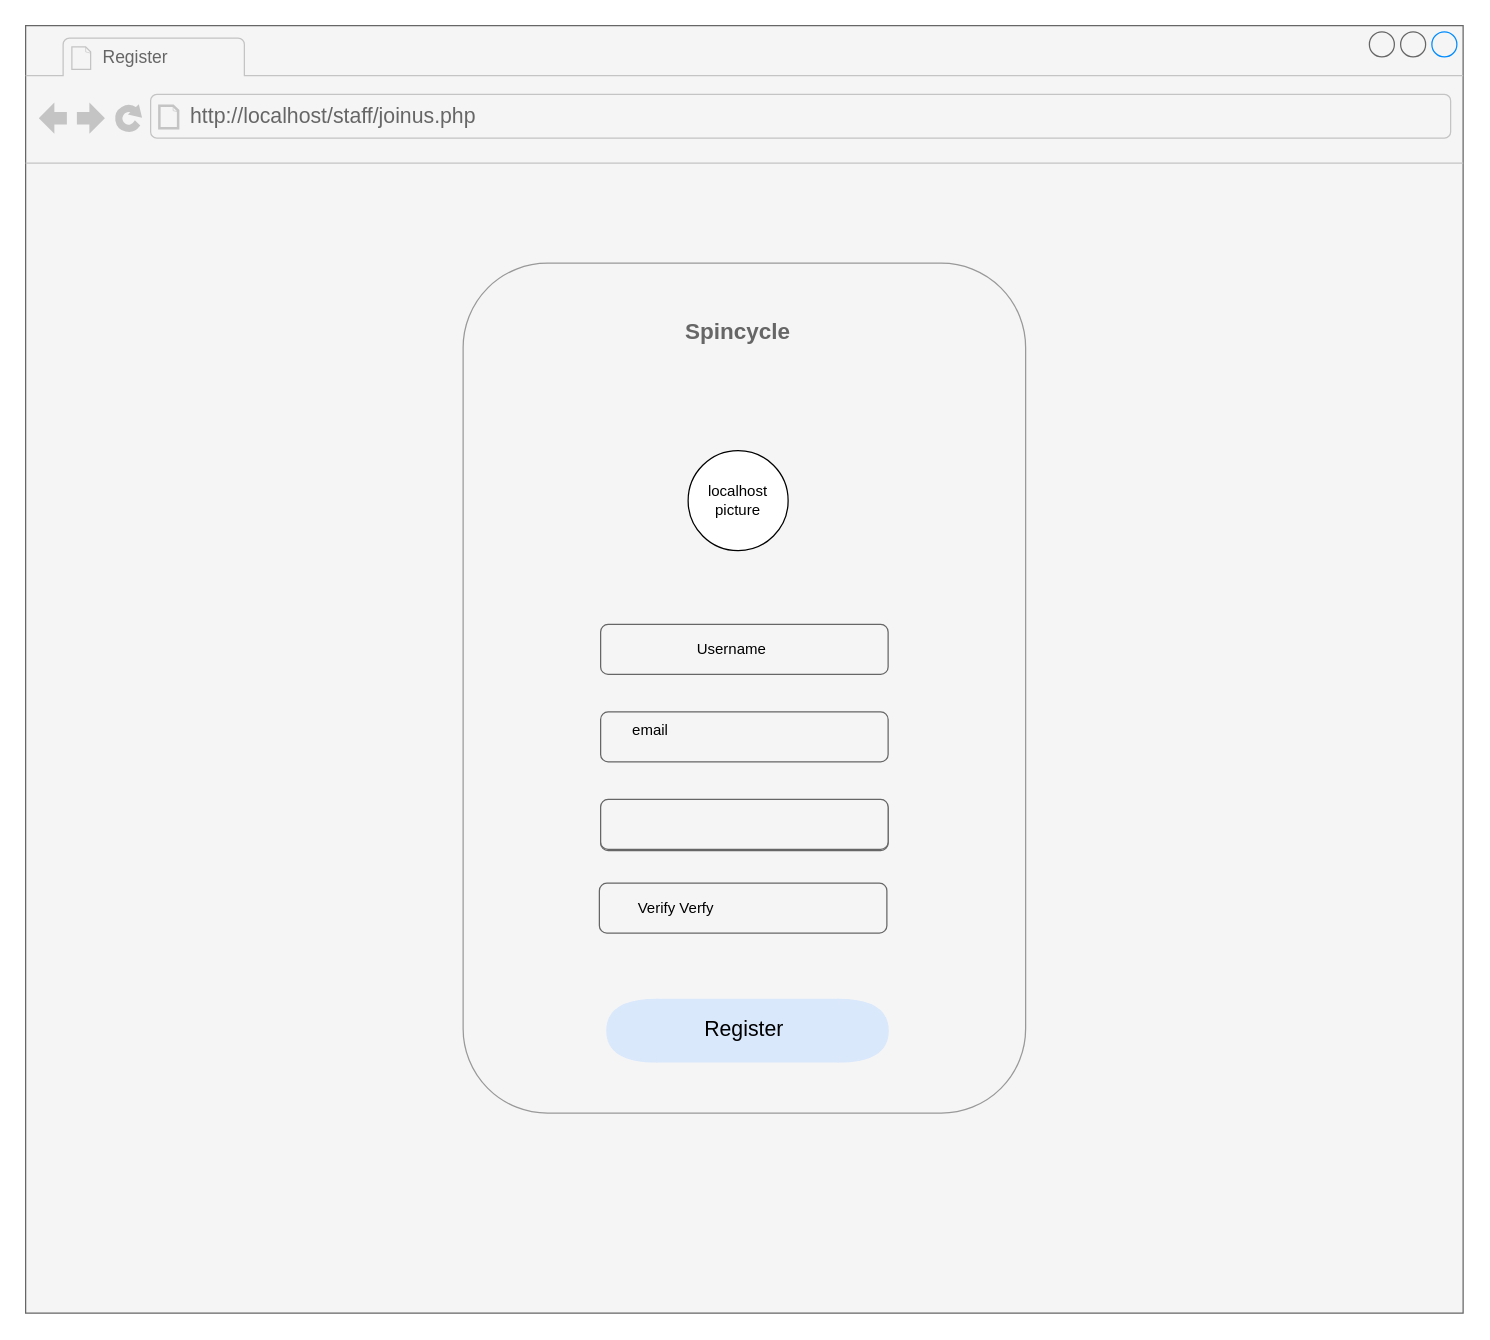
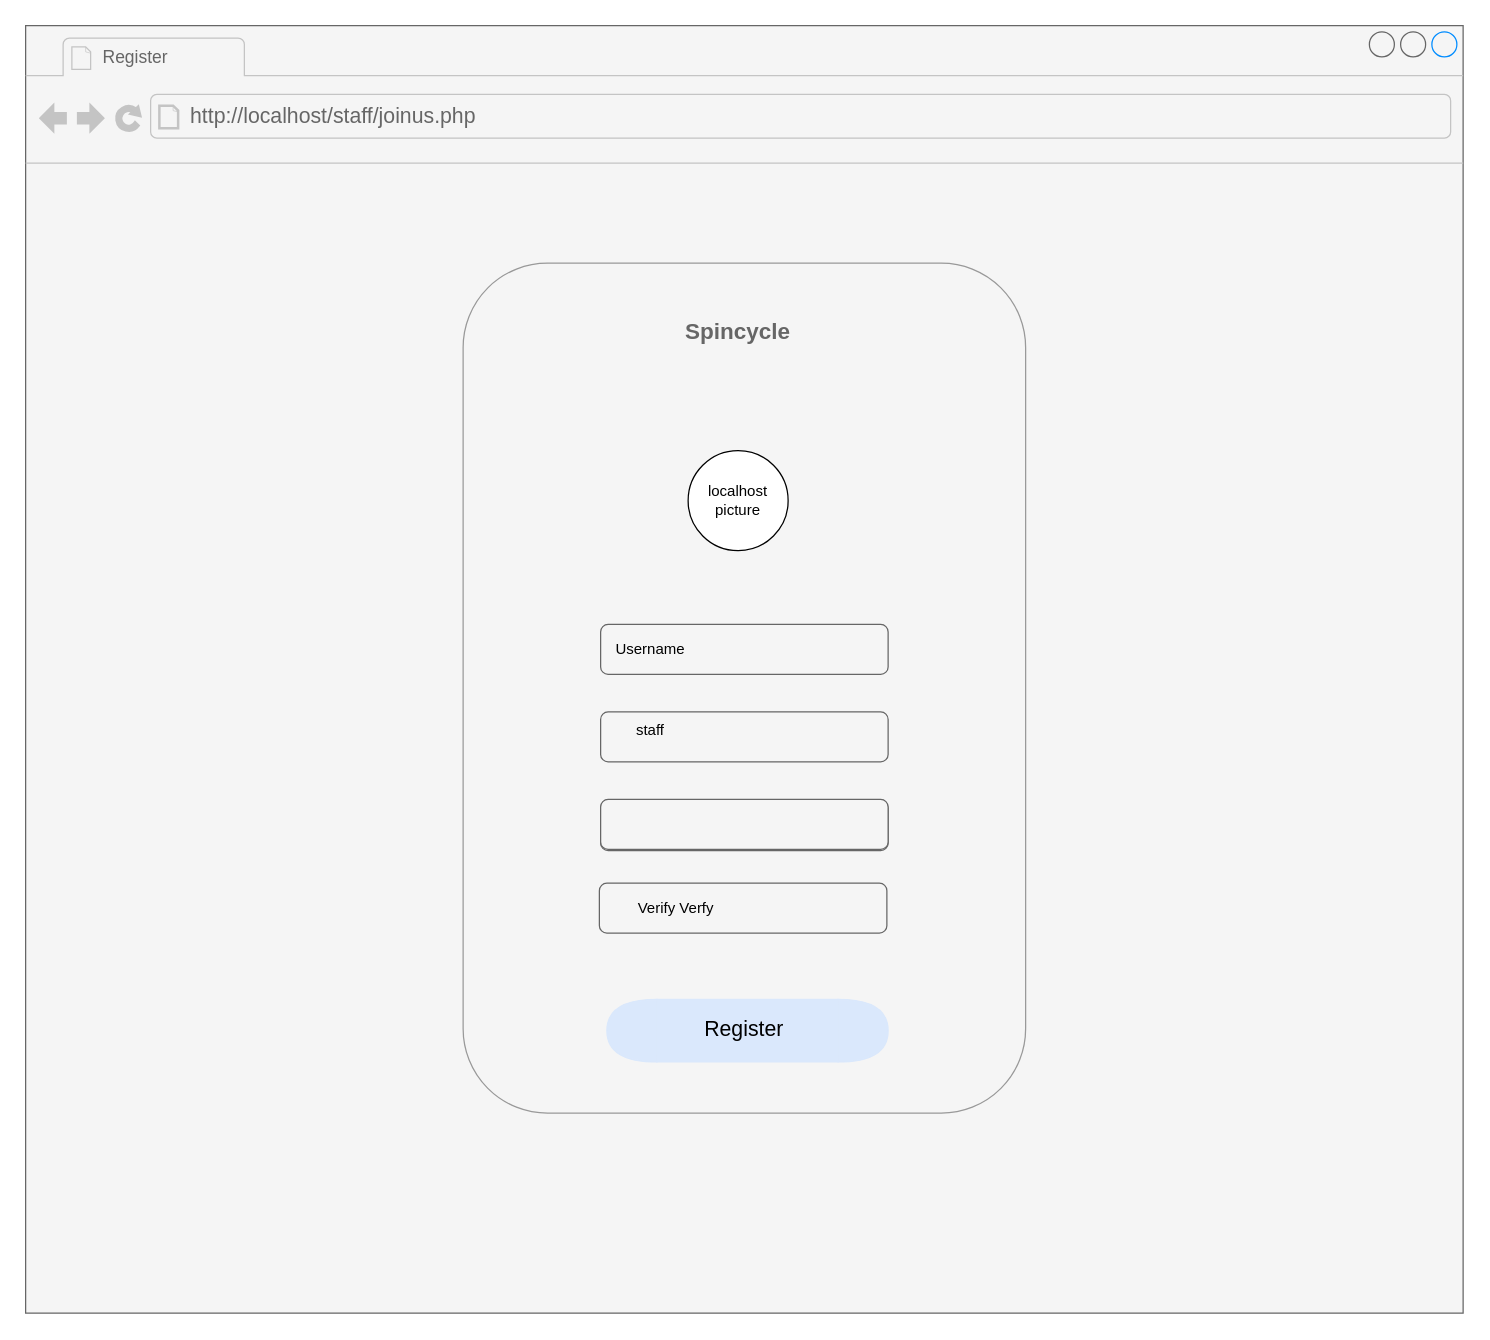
node "Username": moved (732, 649) -> (651, 649)
node "email": label "email" -> "staff"
